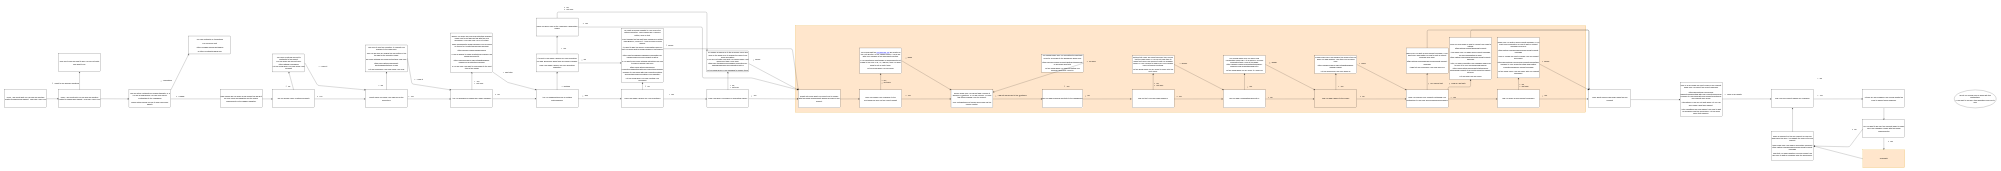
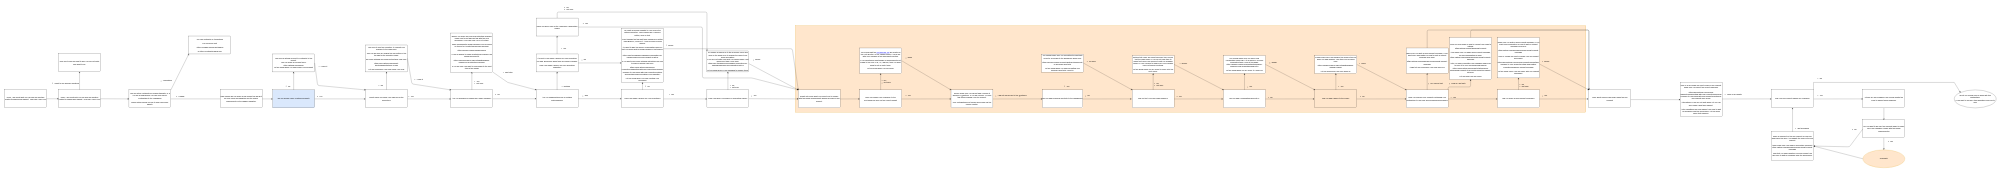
node "You need a GitHub account to contribute to the project. You can make an account here: https://github.com/signup Let me know when you have made your account!": size 32x18 -> 42x18
edge "Did your pull request require any changes?" -> "Great you should now be done with this contribution! If you want to ask any other questions feel free to ask!": added
edge "You should make sure you formatted the shortcuts correctly according to the guidelines given here: https://devdocs.jabref.org/contributing.html#format-of-keyboard-shortcuts Let me know when you have formatted your keyboard shortcuts correctly." -> "Please make sure you did not add yourself at JavaDoc's @authors. If you did, remove or undo this before making your pull request. Your contributions are tracked and shown via the version control.": now "You should make sure you formatted the shortcuts correctly according to the guidelines given here: https://devdocs.jabref.org/contributing.html#format-of-keyboard-shortcuts Let me know when you have formatted your keyboard shortcuts correctly." -> "Did you test your new code properly?"
node "Do you already have a GitHub account?": fillcolor #ffffff -> #dae8fc
node "I got Feedback": added
node "(checklist)": shape rectangle -> ellipse
